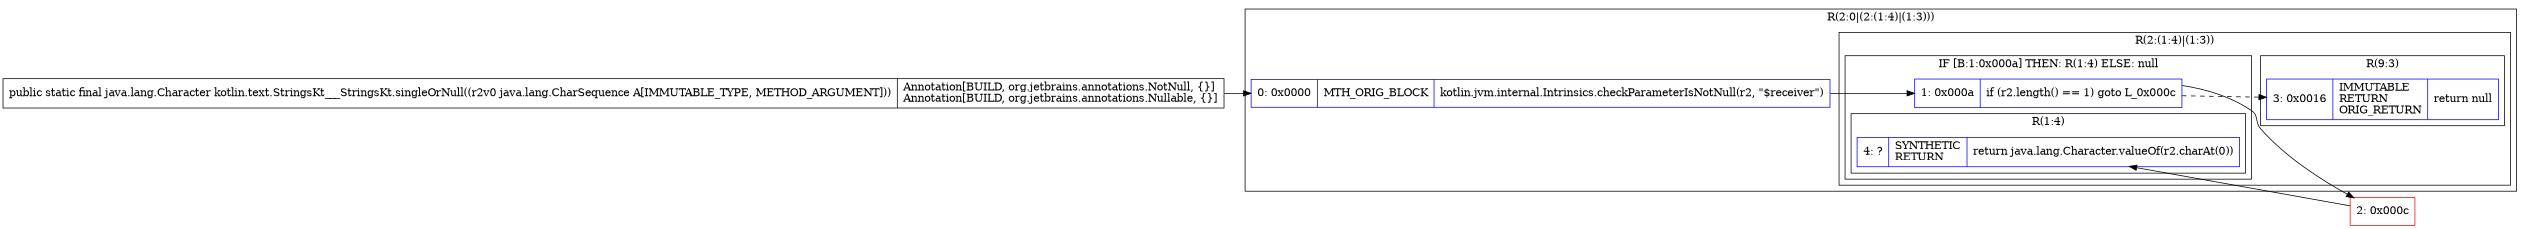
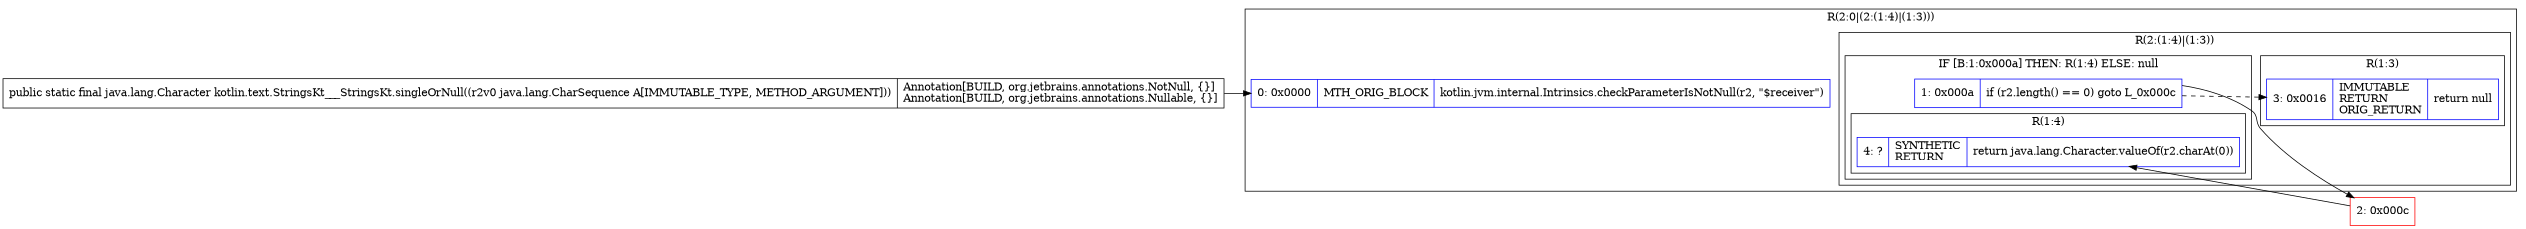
cluster "R(9:3)": label "R(9:3)" -> "R(1:3)"
edge "0: 0x0000" -> "1: 0x000a": removed
node "1: 0x000a": text "if (r2.length() == 1) goto L_0x000c" -> "if (r2.length() == 0) goto L_0x000c"
